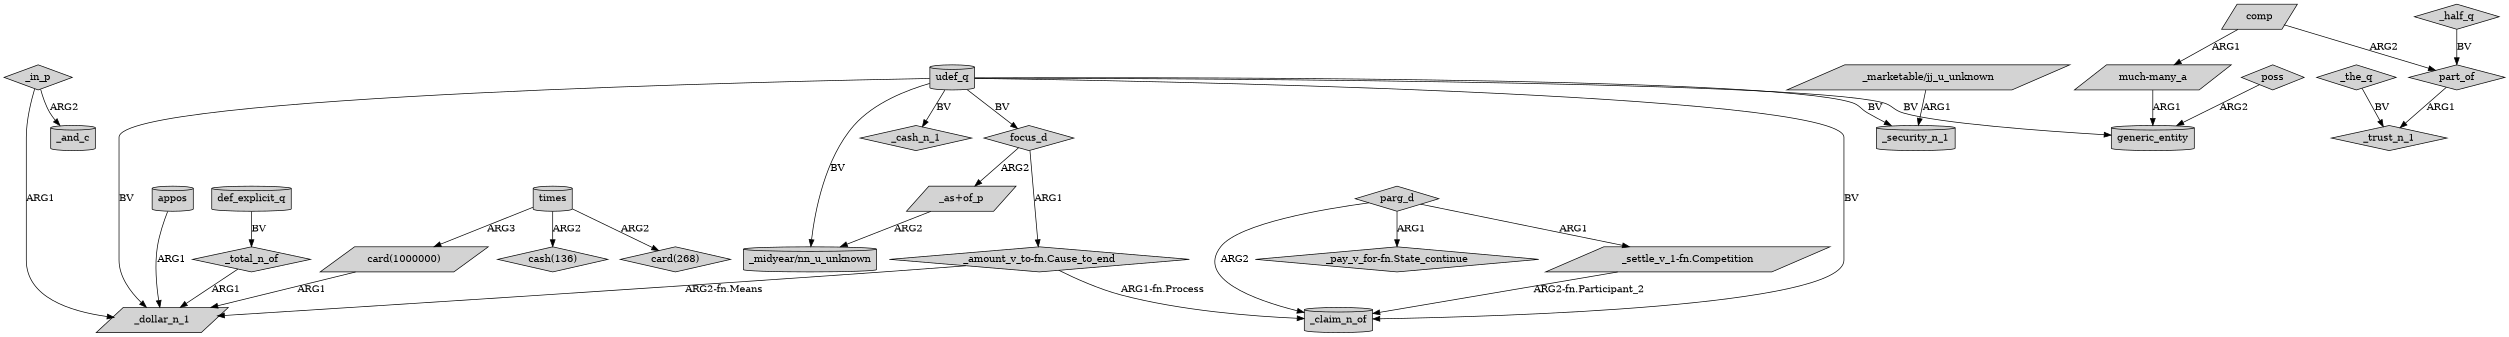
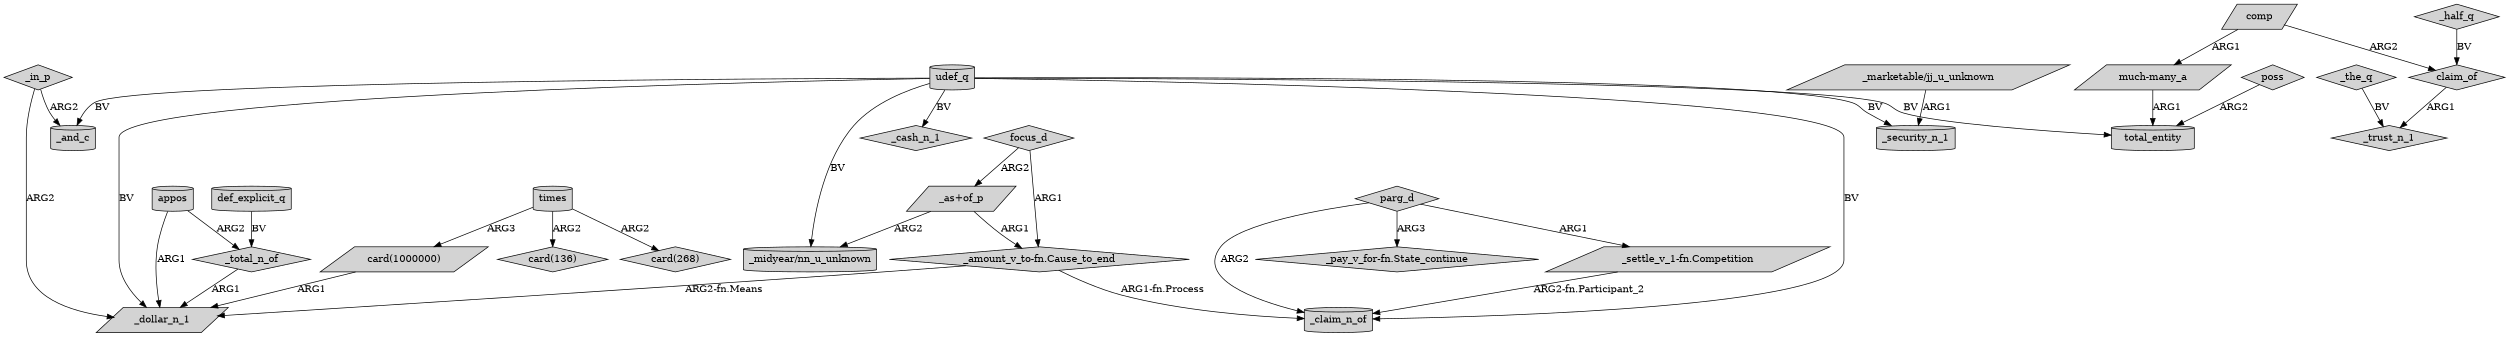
node "part_of": label "part_of" -> "claim_of"
edge "udef_q" -> "focus_d": now "udef_q" -> "_and_c"
node "generic_entity": label "generic_entity" -> "total_entity"
edge "_in_p" -> "_dollar_n_1": label "ARG1" -> "ARG2"
edge "appos" -> "_total_n_of": added, label "ARG2"
edge "_as+of_p" -> "_amount_v_to-fn.Cause_to_end": added, label "ARG1"
edge "parg_d" -> "_pay_v_for-fn.State_continue": label "ARG1" -> "ARG3"
node "cash(136)": label "cash(136)" -> "card(136)"
